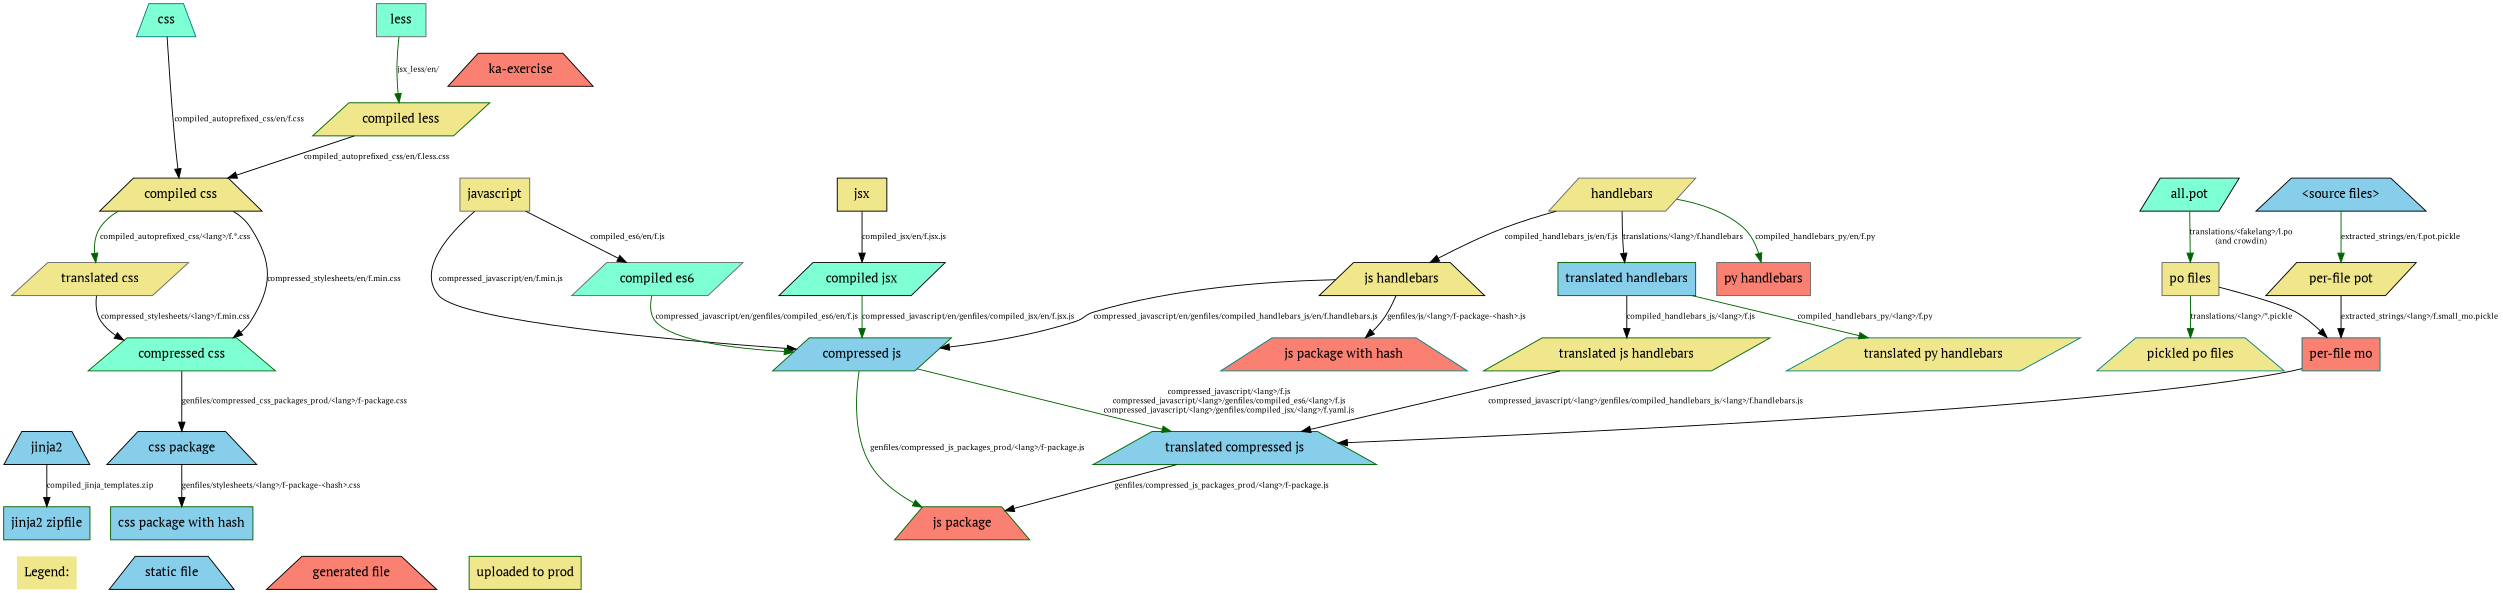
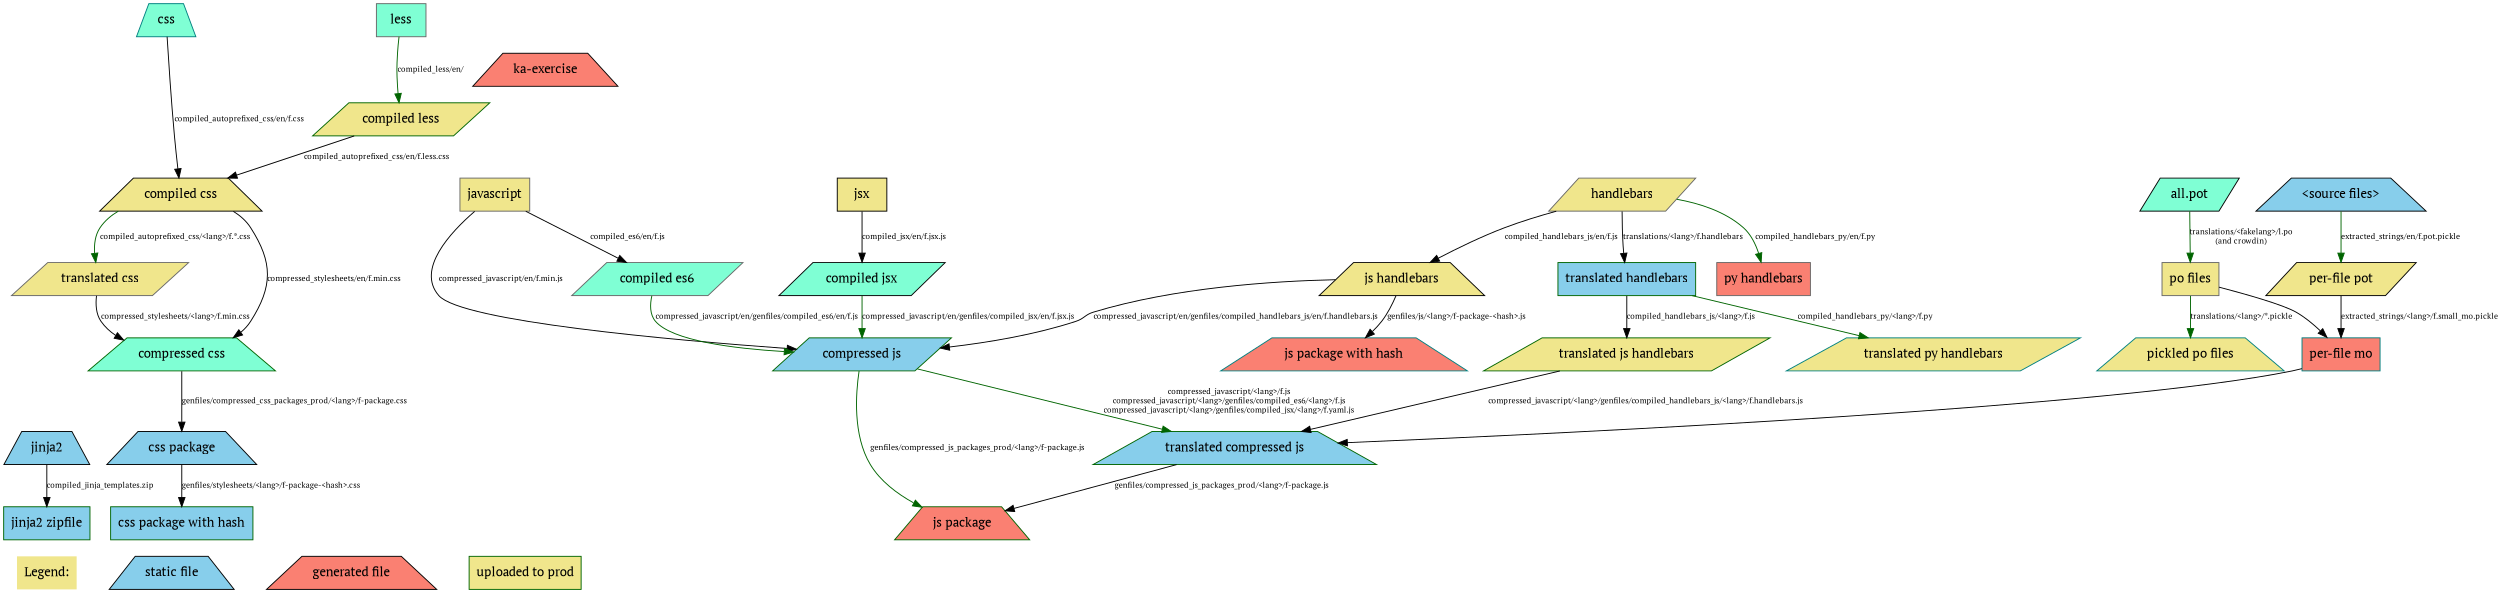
edge "less" -> "compiled less": label "jsx_less/en/" -> "compiled_less/en/"
